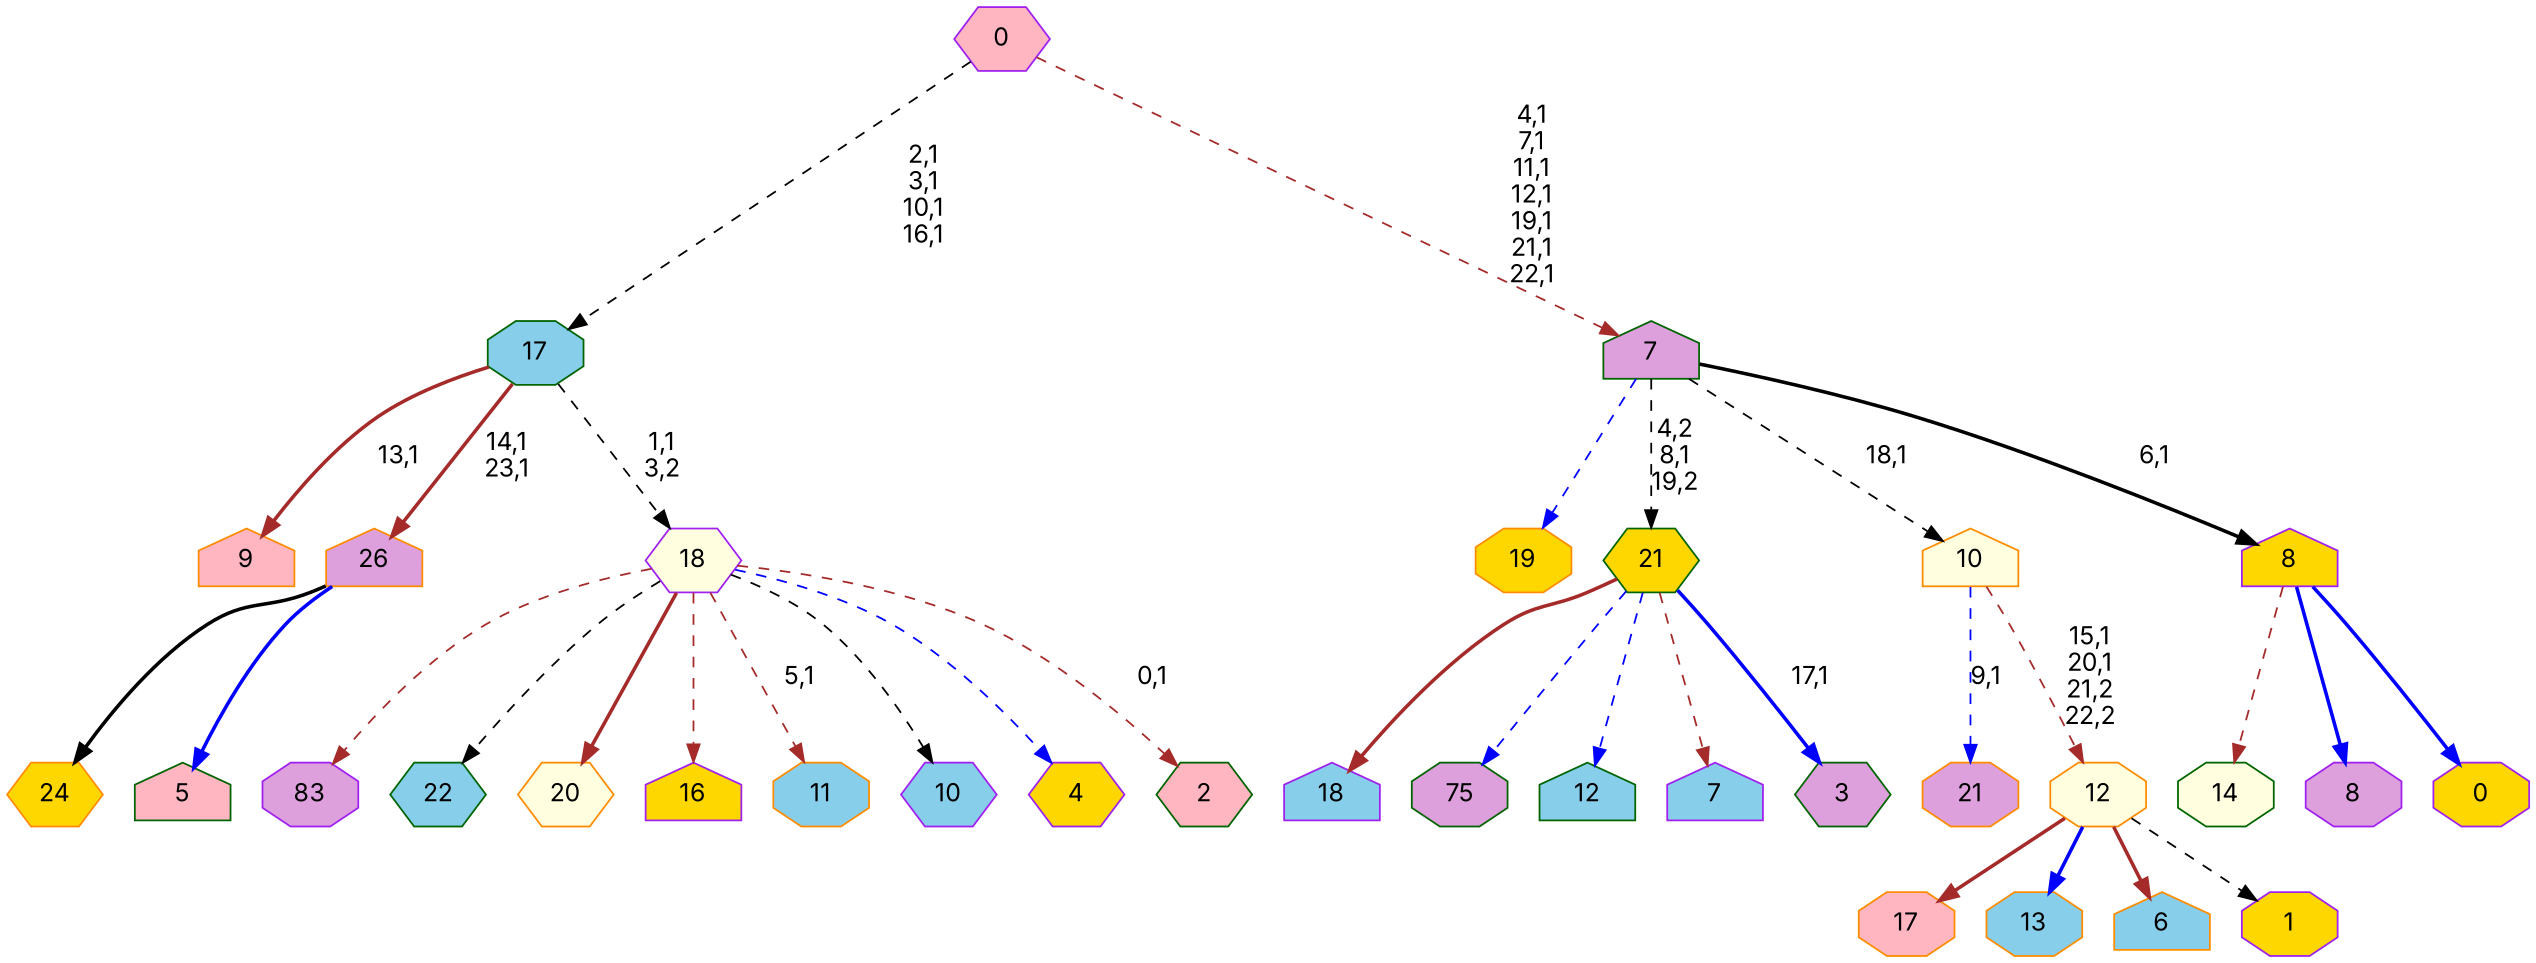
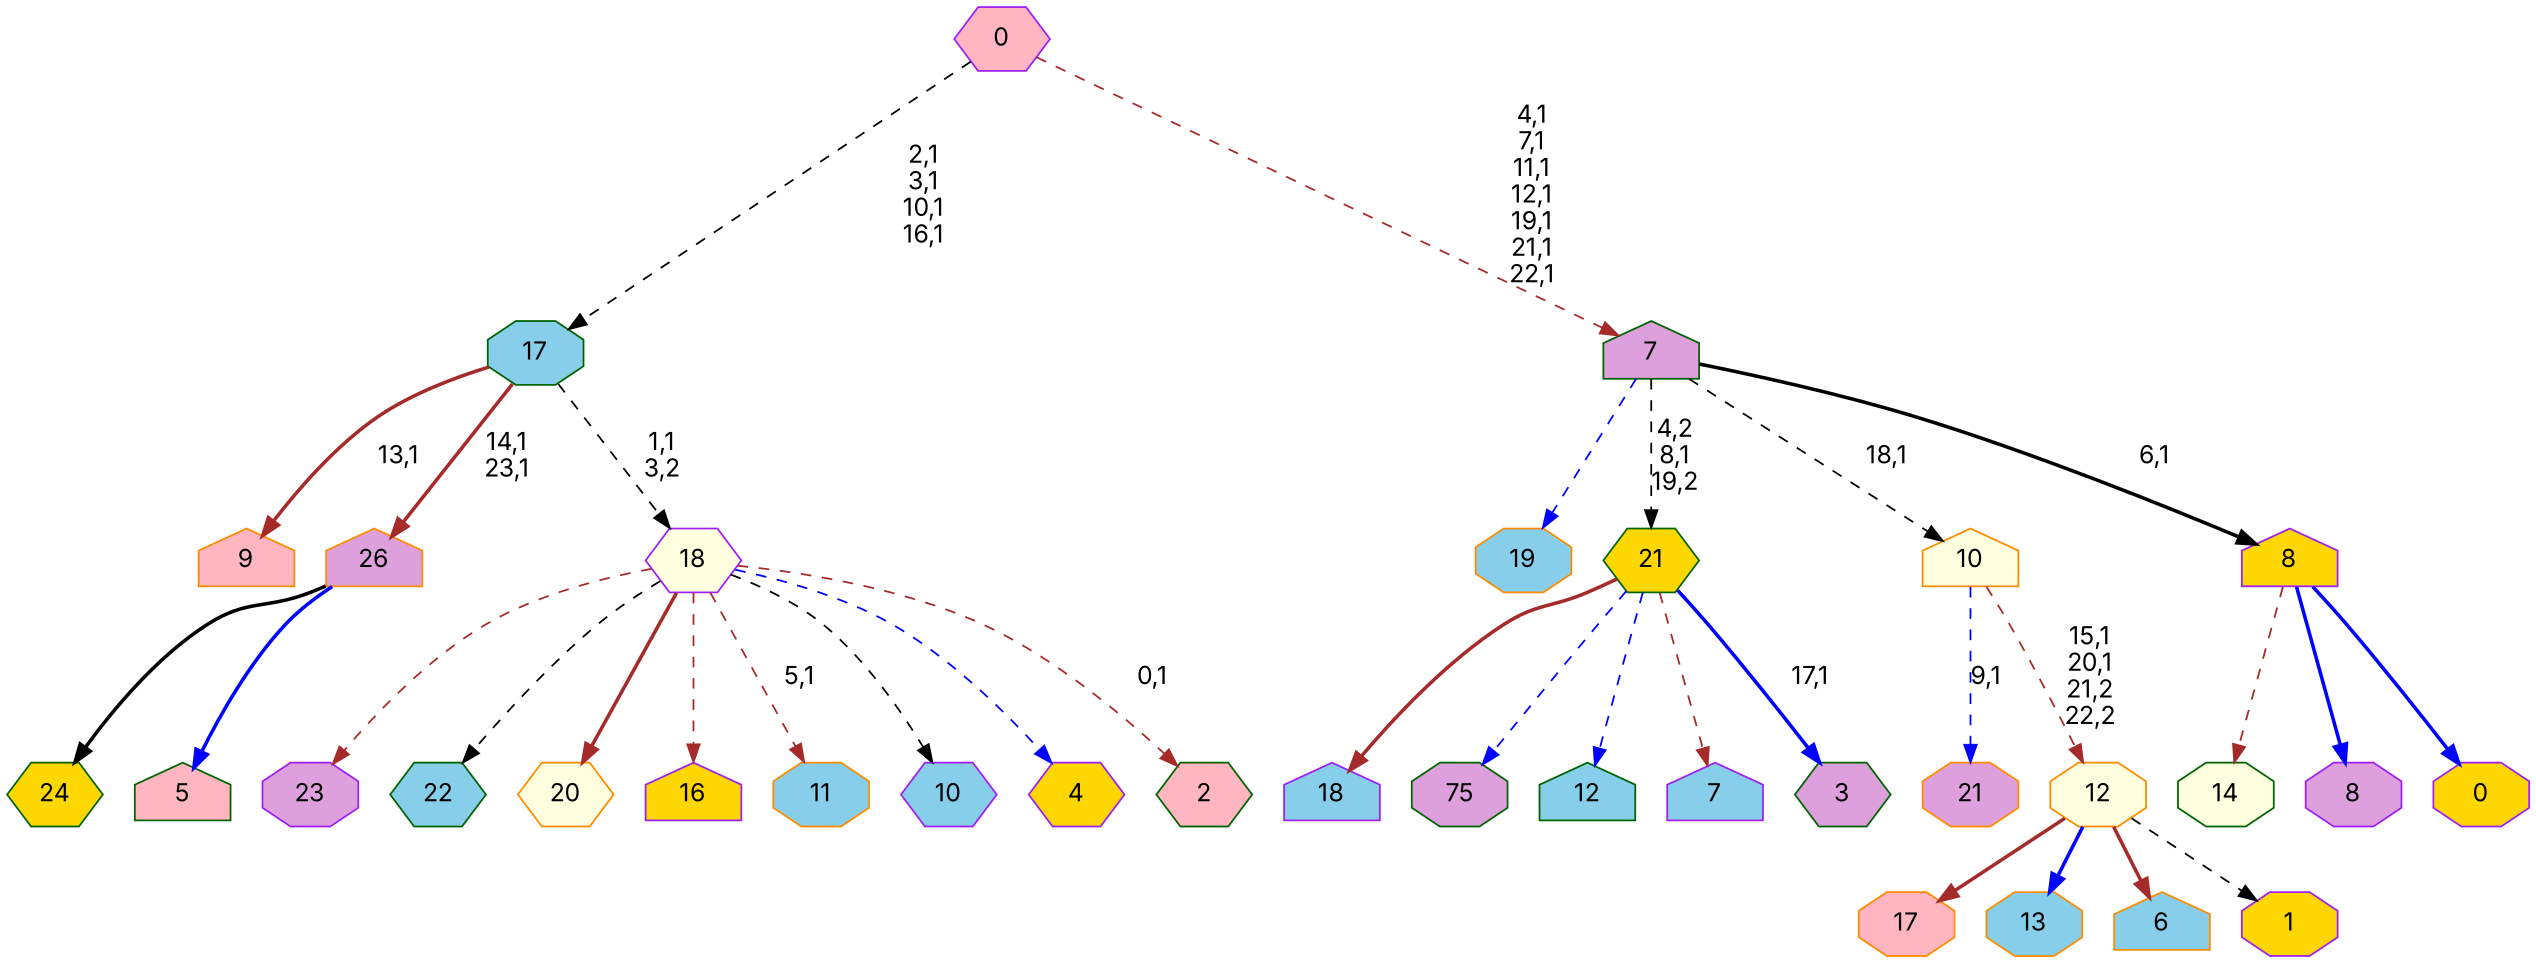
node "19": fillcolor gold -> skyblue
node "24": color darkorange -> darkgreen
node "83": label "83" -> "23"
